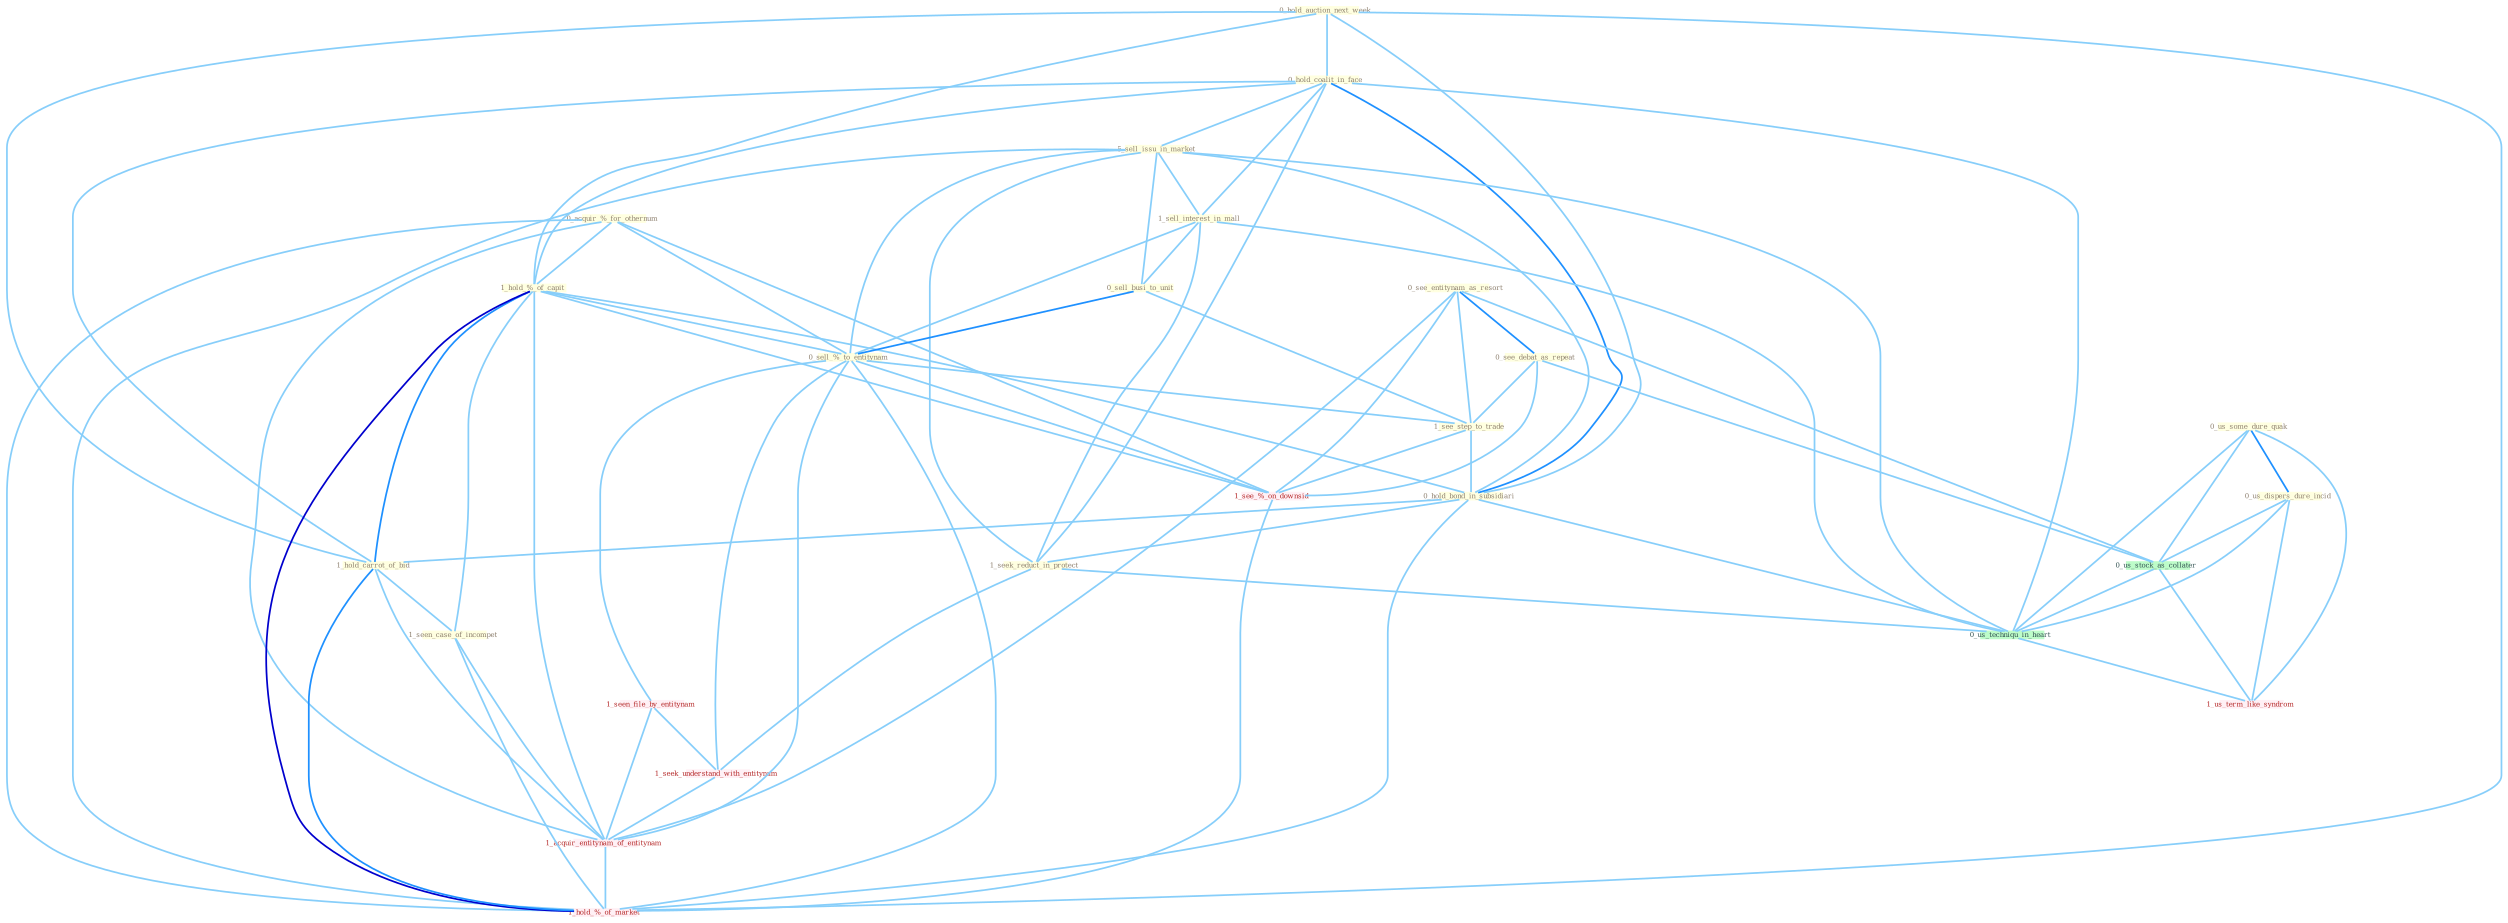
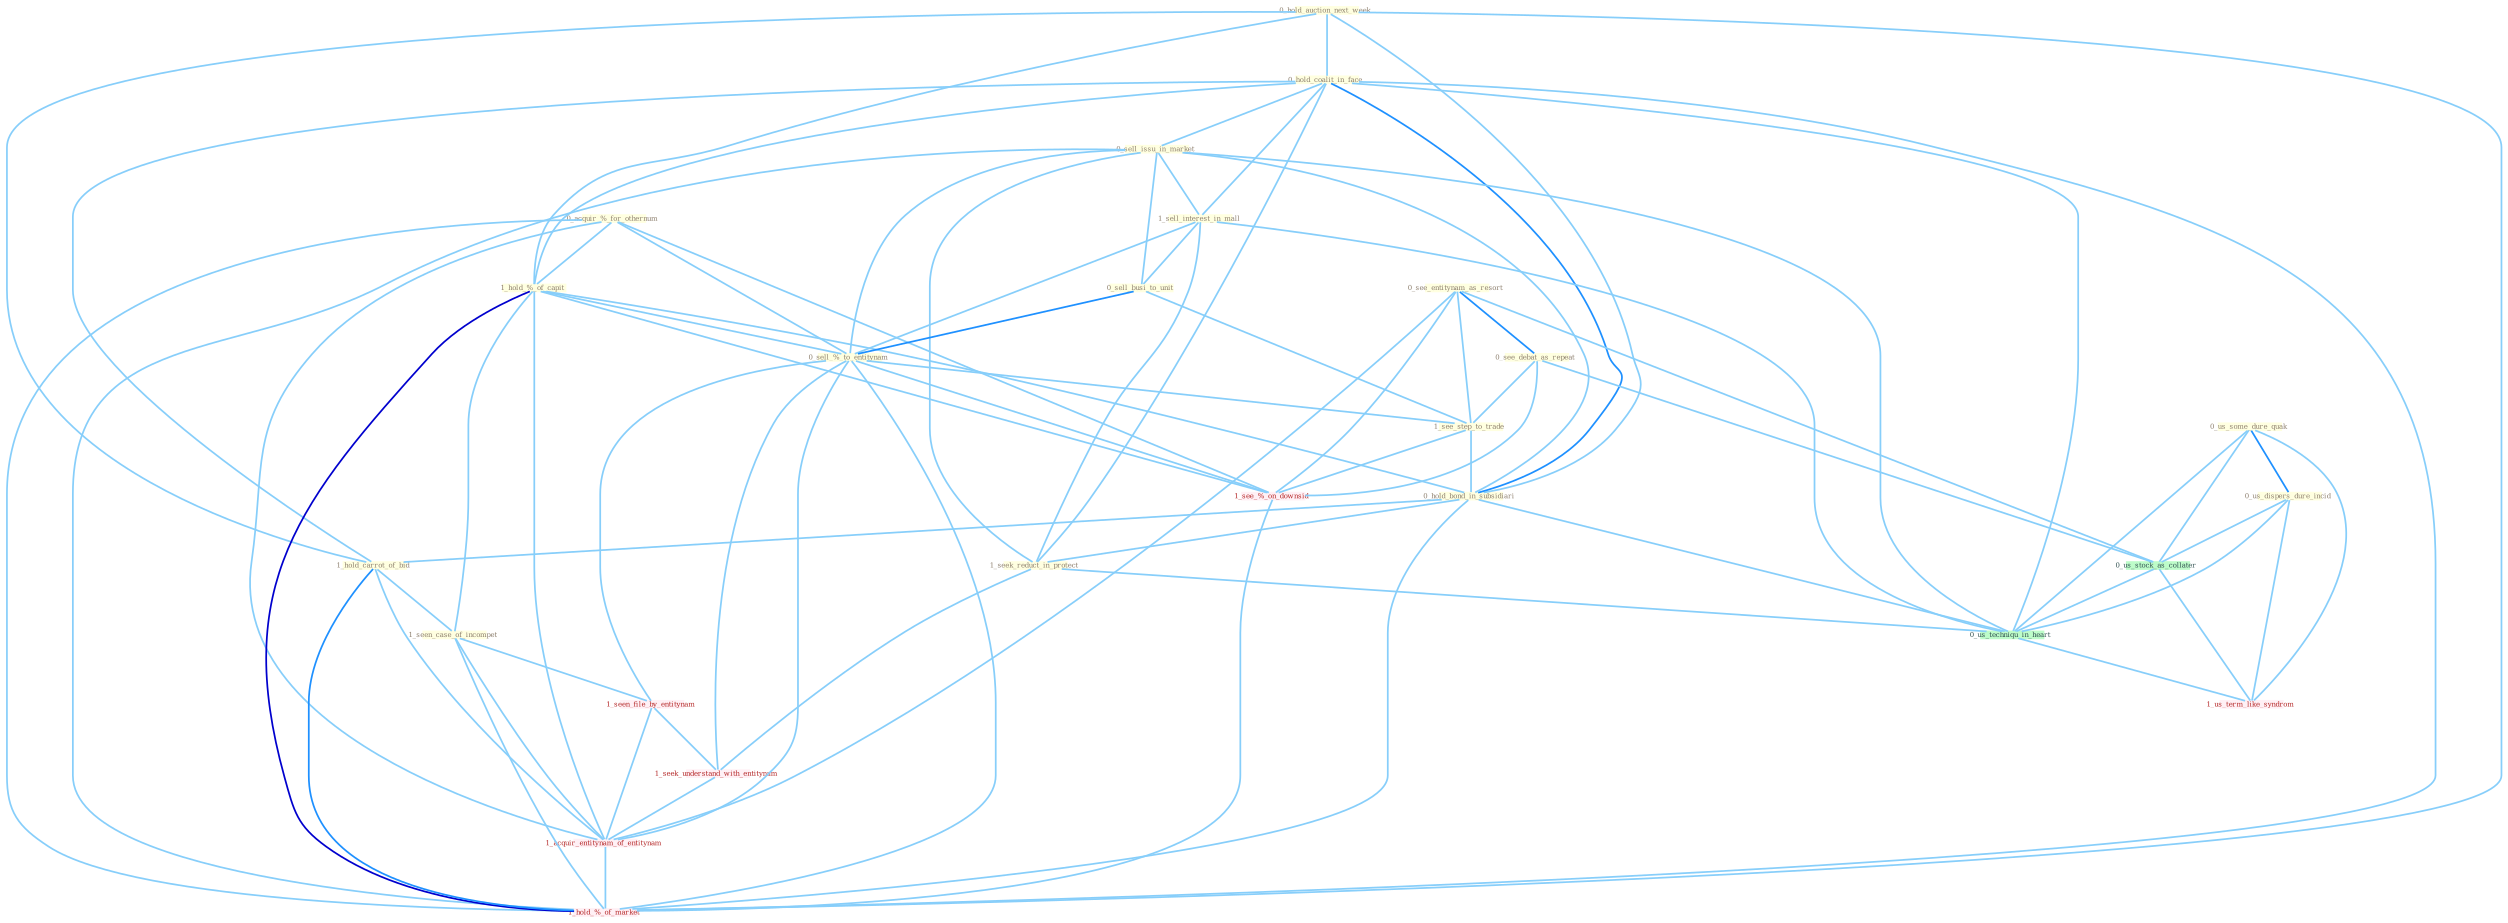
node "5_sell_issu_in_market": label "5_sell_issu_in_market" -> "0_sell_issu_in_market"
edge "1_hold_%_of_capit" -- "1_hold_carrot_of_bid": removed
edge "1_seen_case_of_incompet" -- "1_seen_file_by_entitynam": added
edge "0_hold_coalit_in_face" -- "1_hold_%_of_market": added
